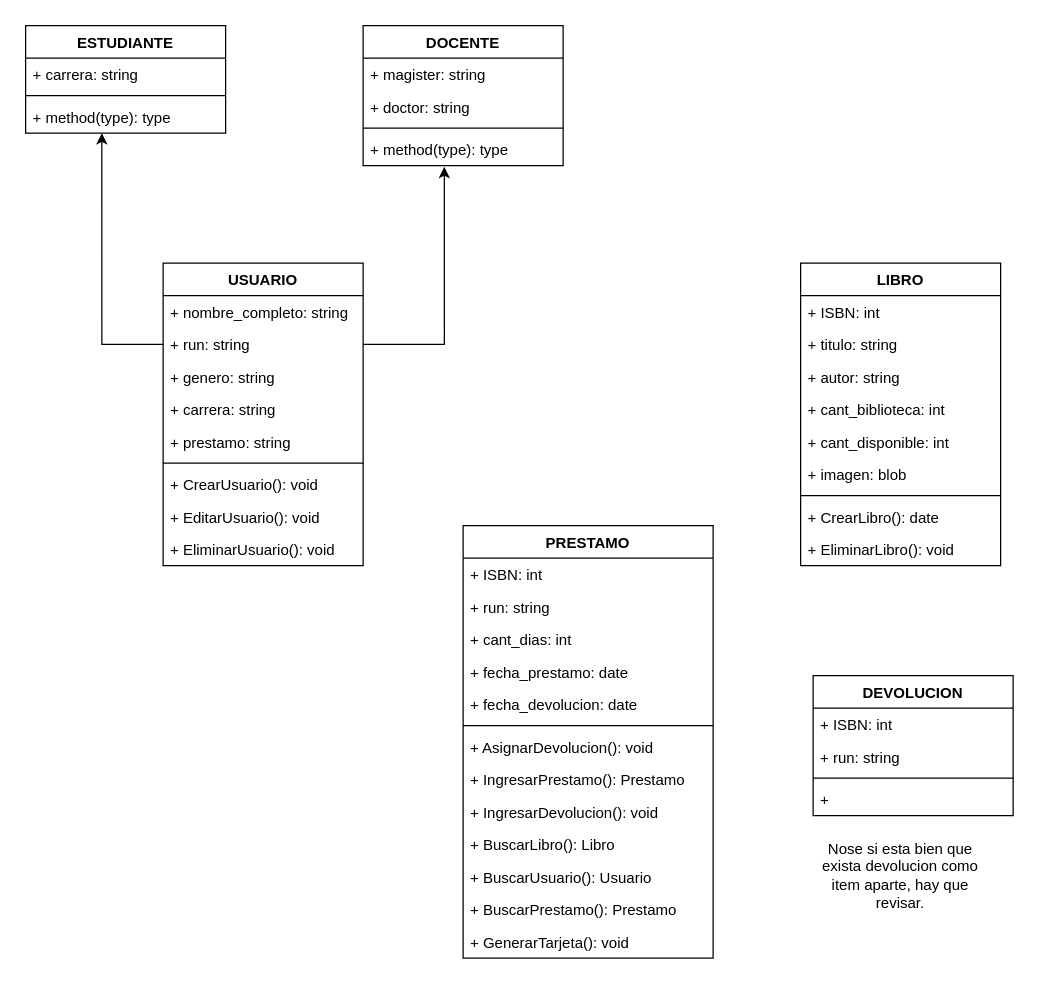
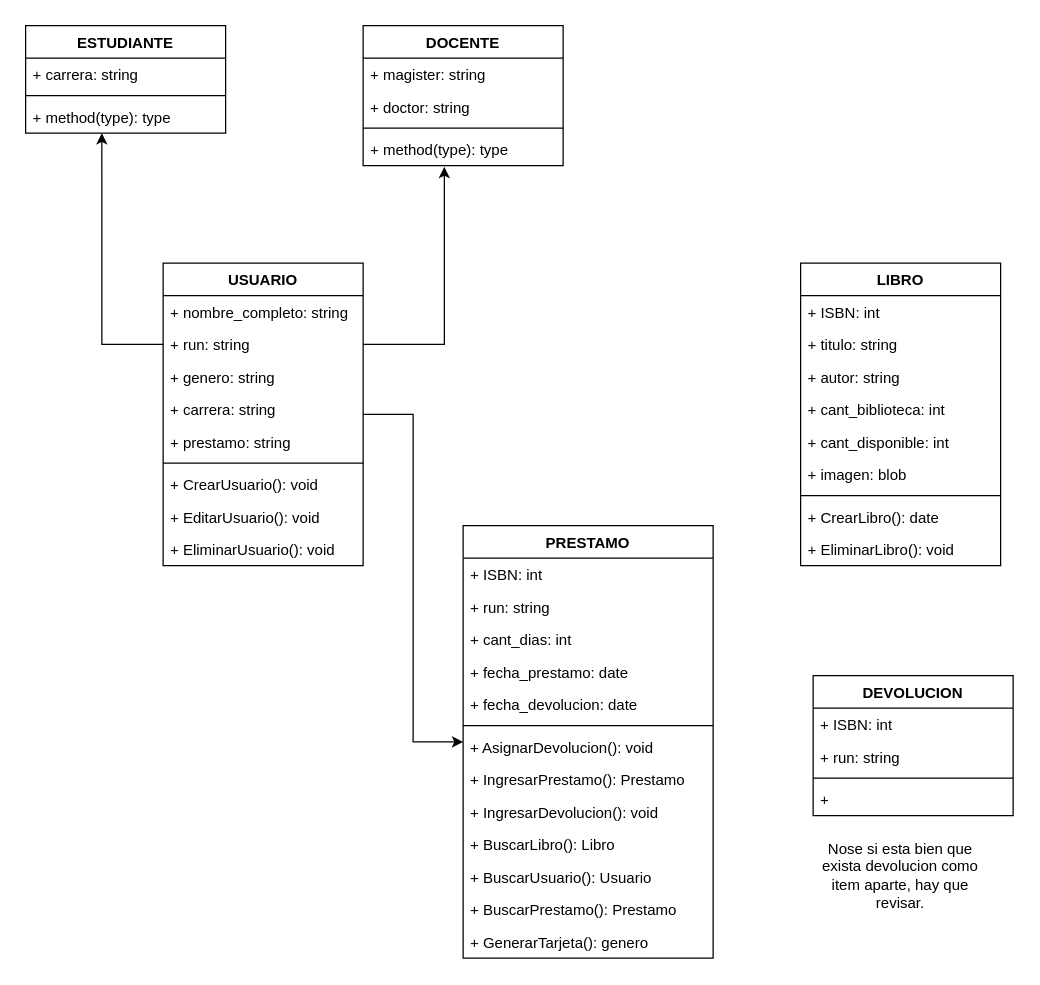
edge "USUARIO" -> "PRESTAMO": added
node "+ GenerarTarjeta(): void": label "+ GenerarTarjeta(): void" -> "+ GenerarTarjeta(): genero"
